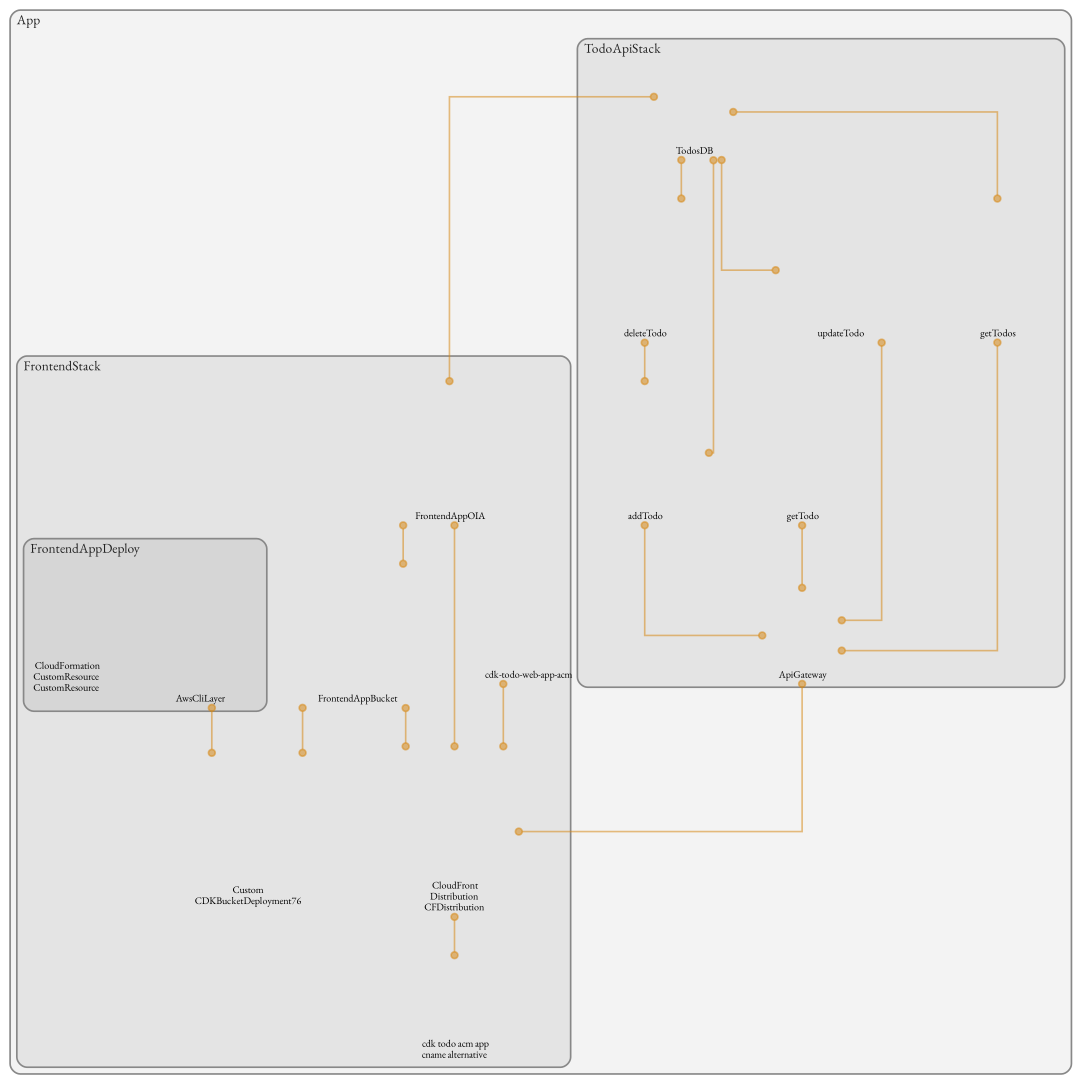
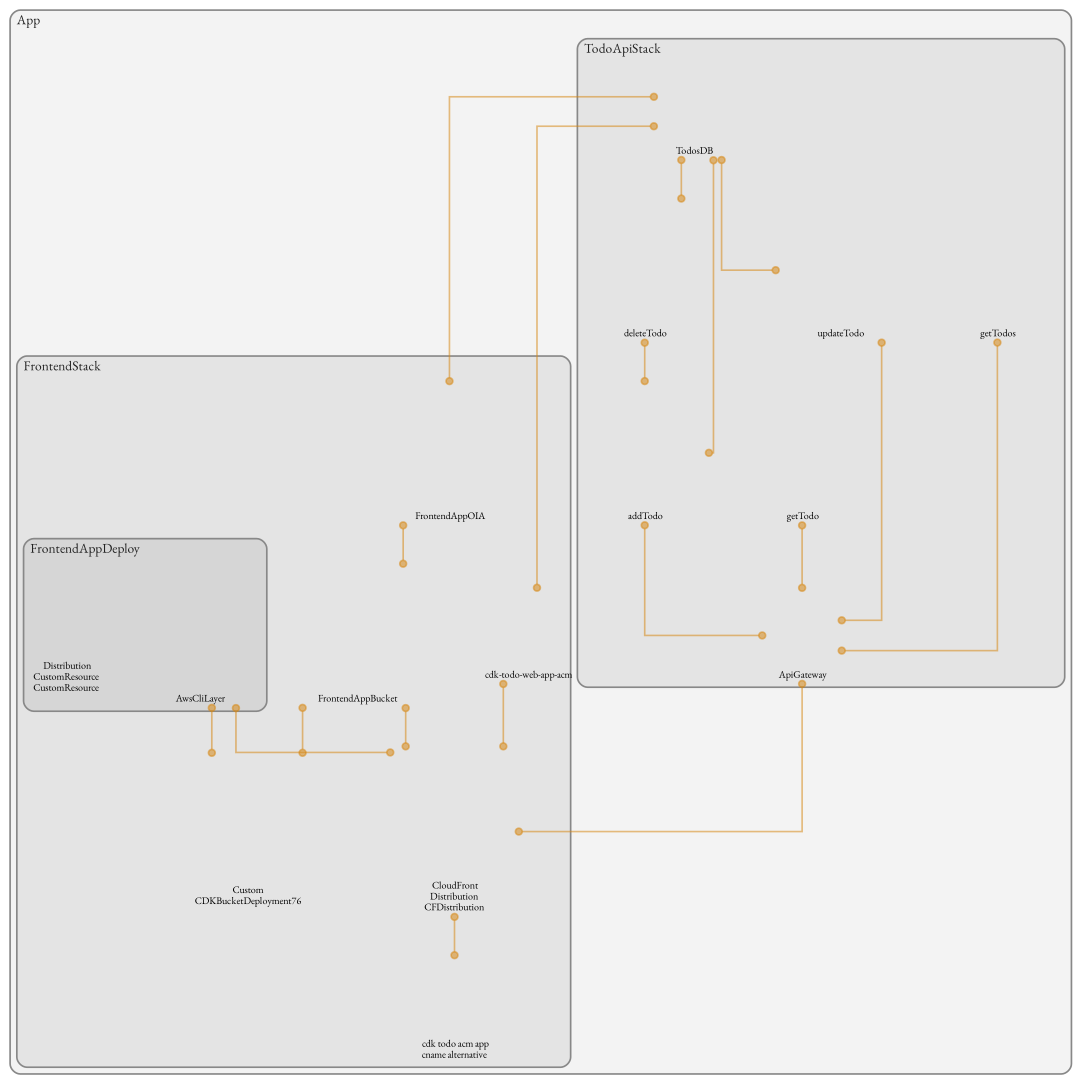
edge "TodosDB" -- "getTodos": now "TodosDB" -- "cdk-todo-web-app-acm"
node "CloudFormation CustomResource CustomResource": label "CloudFormation CustomResource CustomResource" -> "Distribution CustomResource CustomResource"
edge "FrontendAppOIA" -- "CloudFront Distribution CFDistribution": now "AwsCliLayer" -- "CloudFront Distribution CFDistribution"
